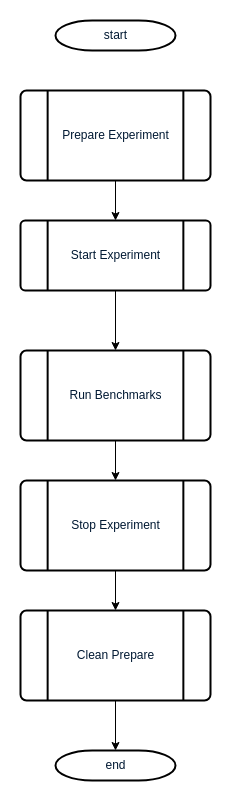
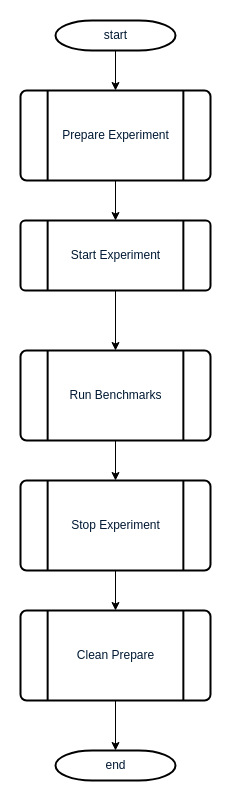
edge "start" -> "Prepare Experiment": added
